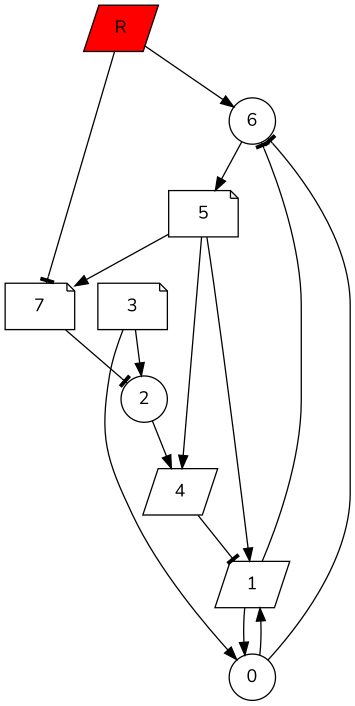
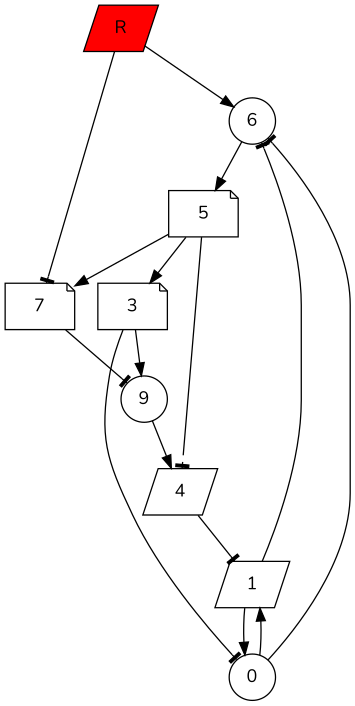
edge "5" -> "4": arrowhead normal -> tee
edge "5" -> "1": now "5" -> "3"
node "2": label "2" -> "9"
edge "3" -> "0": arrowhead normal -> tee
